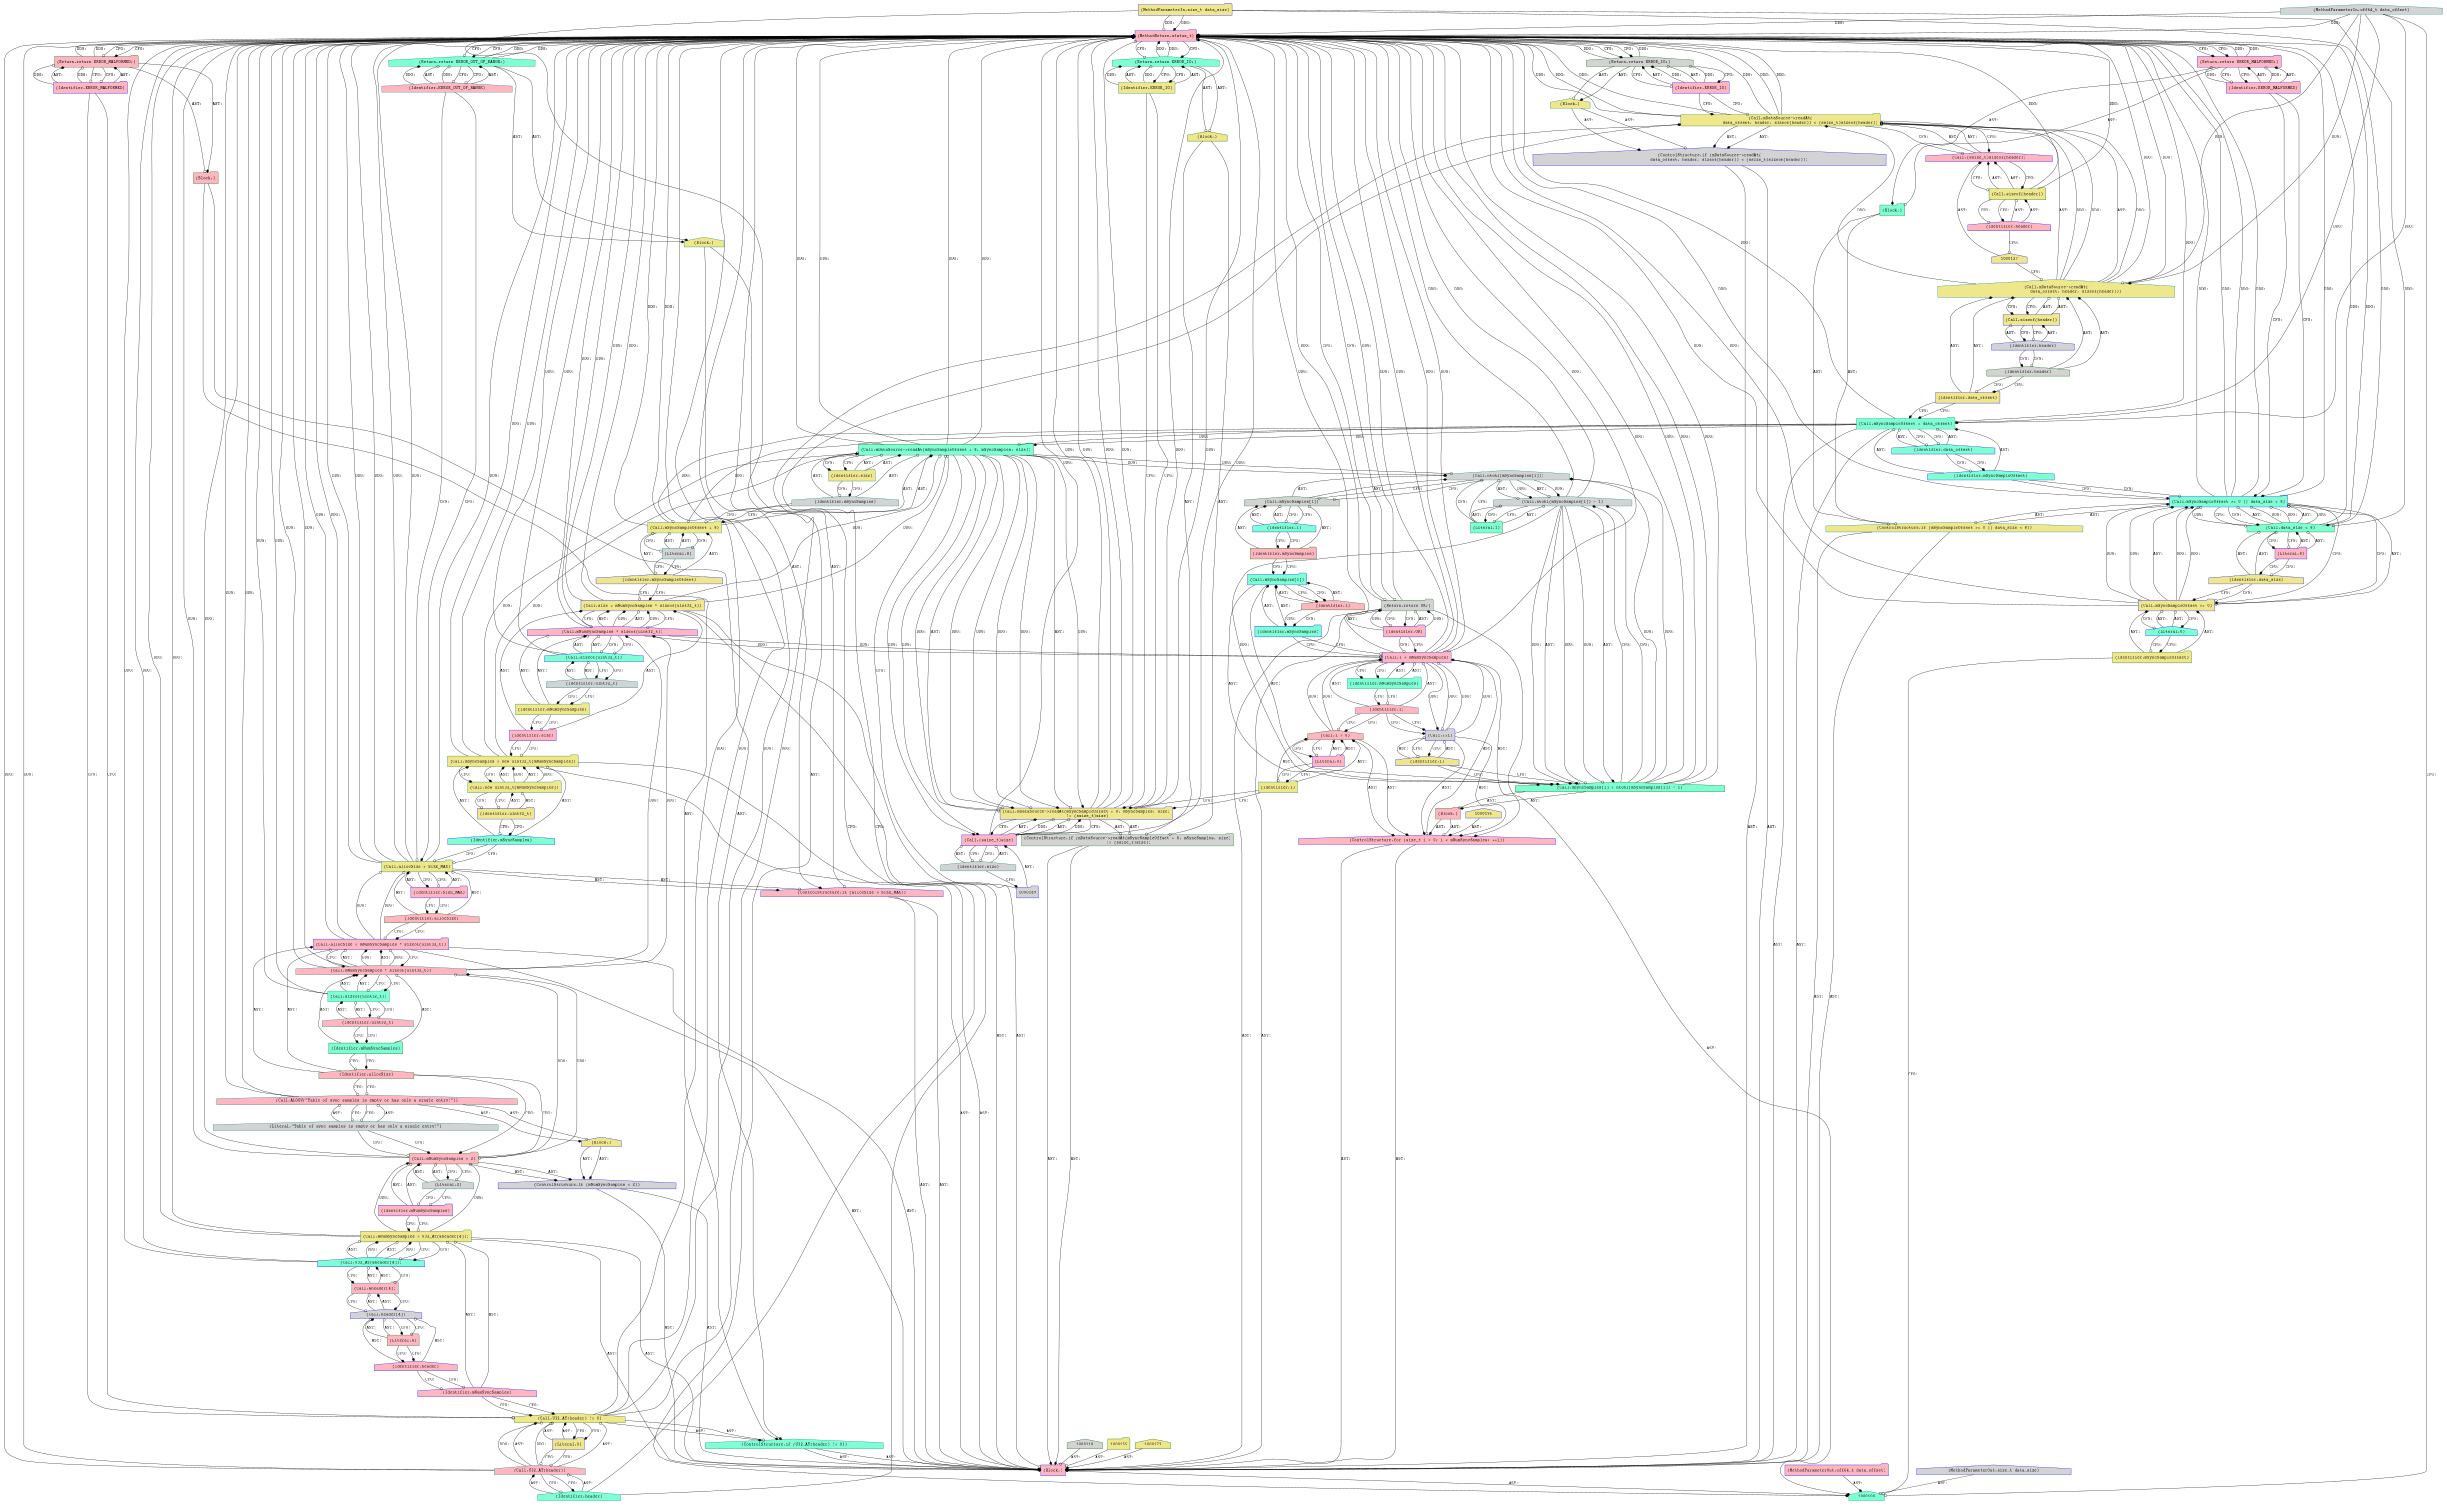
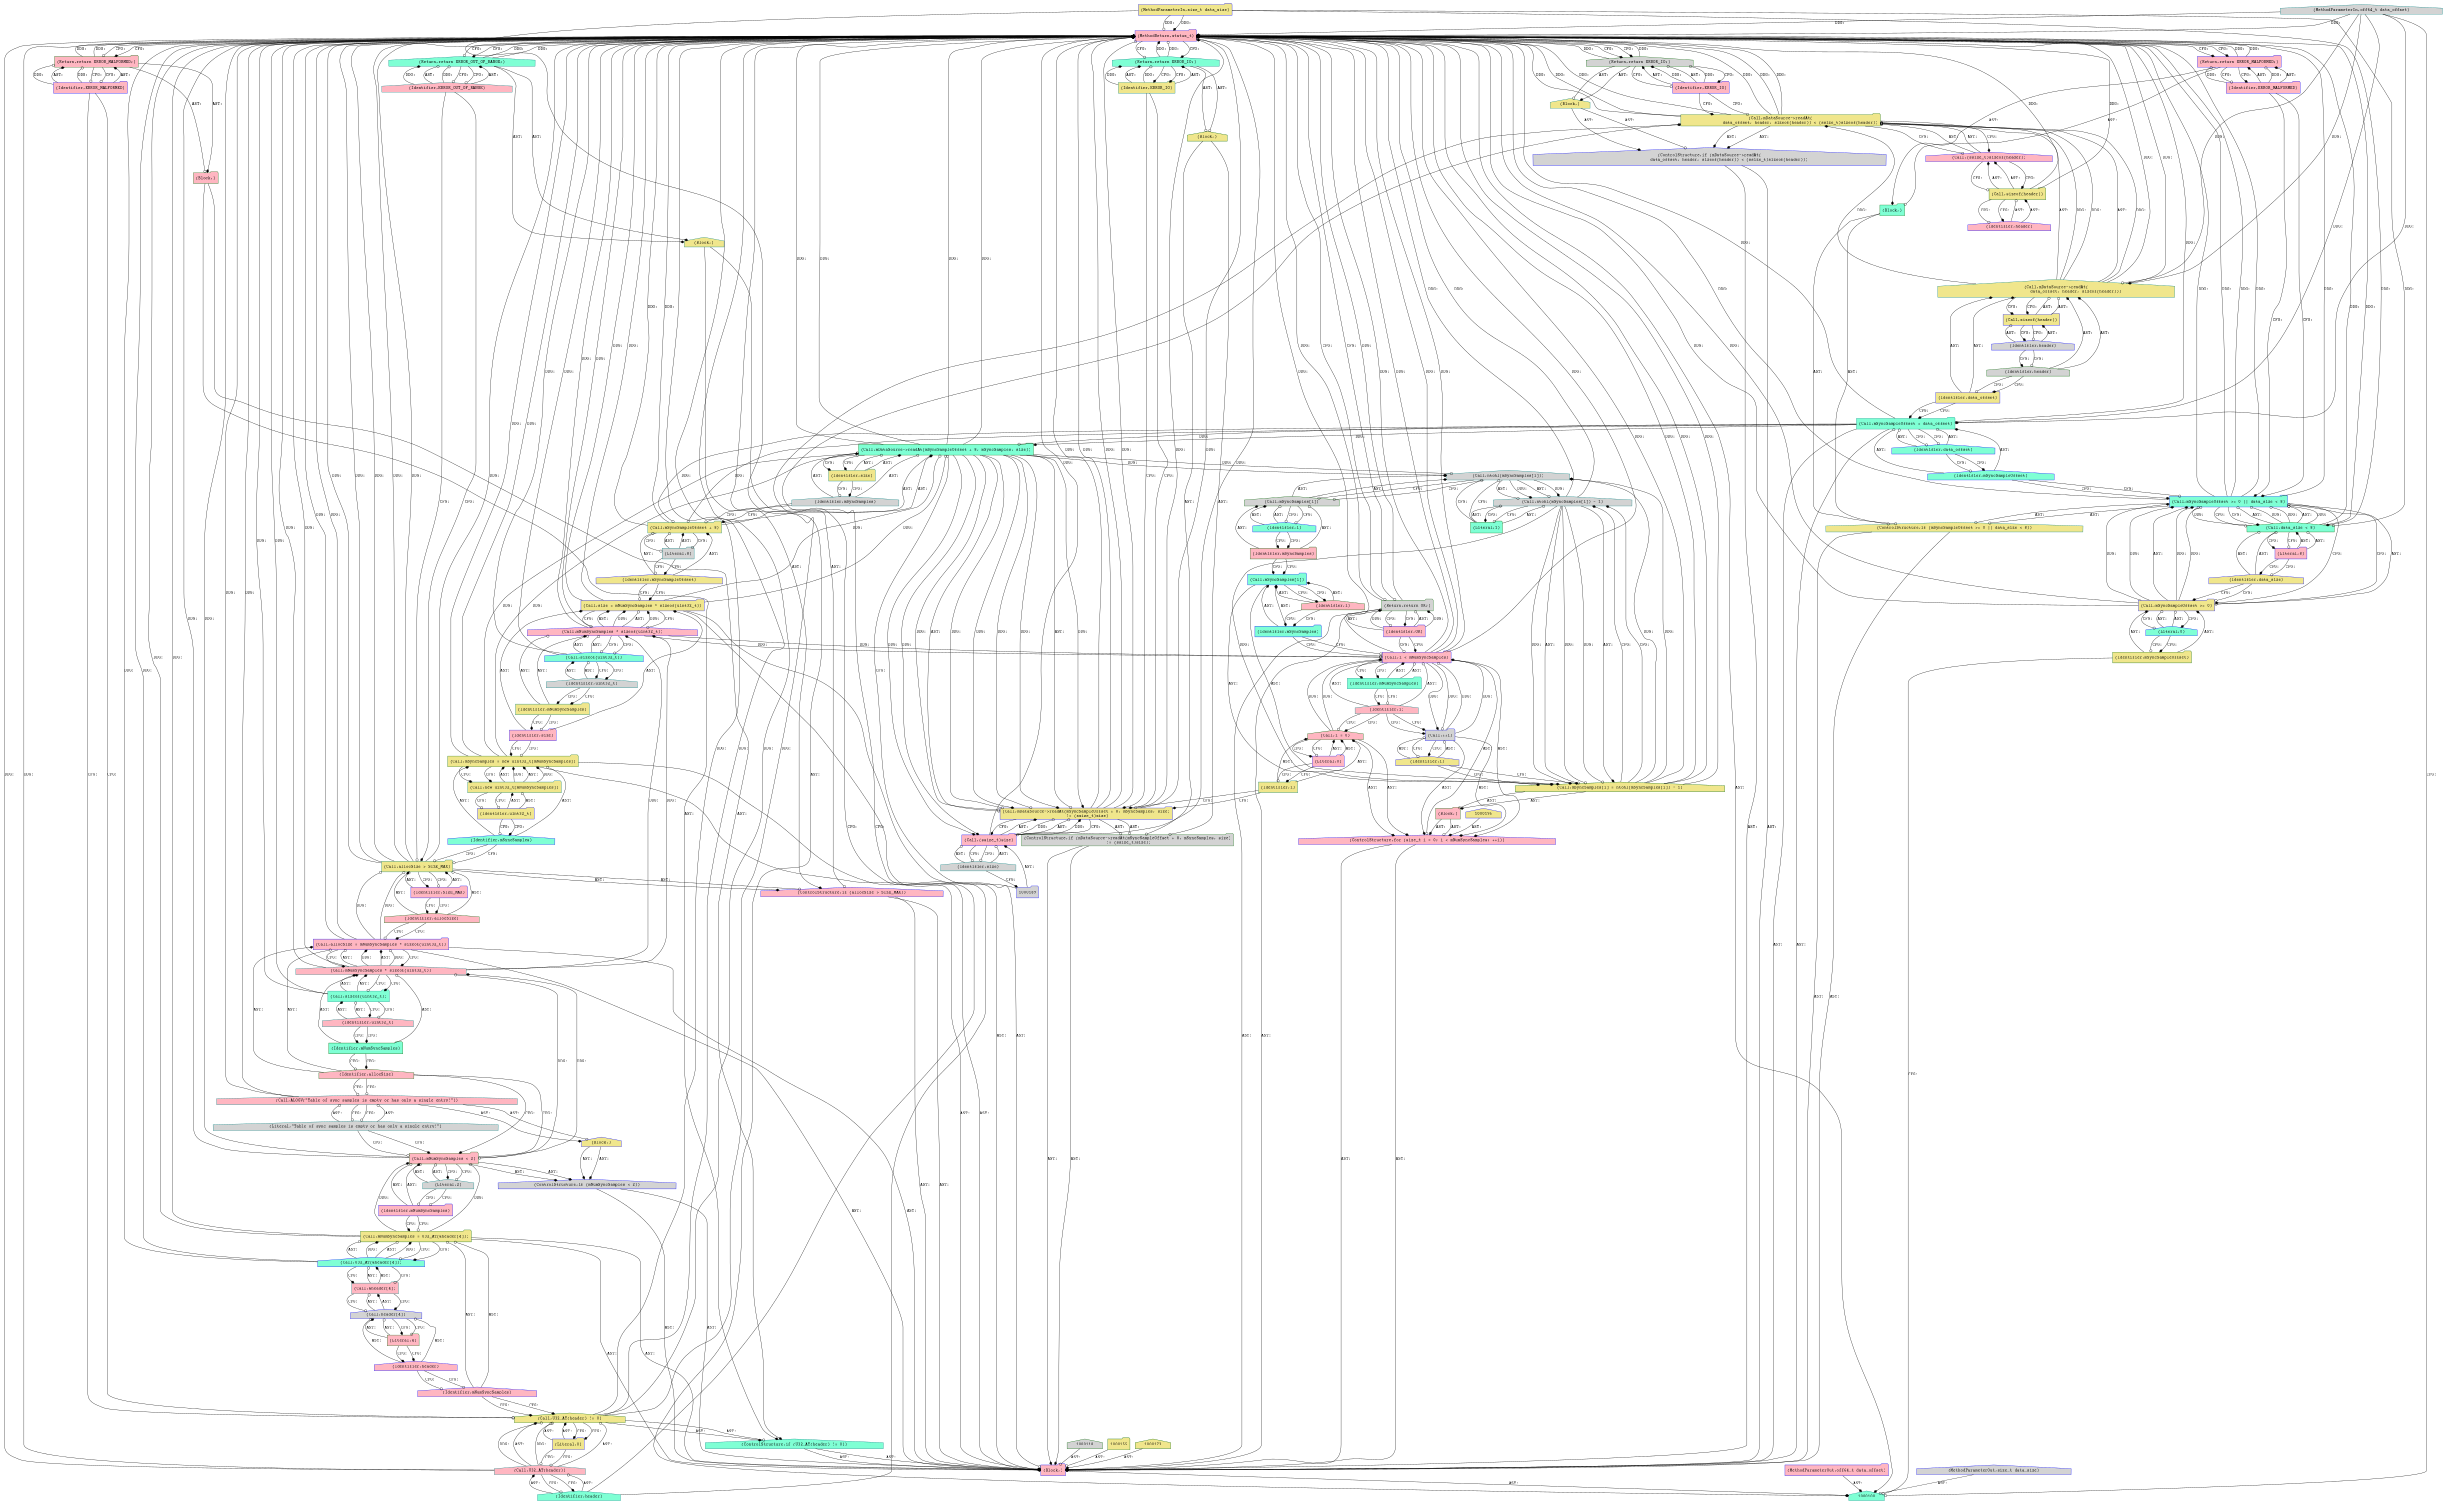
node "1000127": removed
node "(Call,mSyncSamples[i] = ntohl(mSyncSamples[i]) - 1)": fillcolor aquamarine -> khaki
edge "(Return,return OK;)" -> "1000100": now "(MethodReturn,status_t)" -> "1000100"
